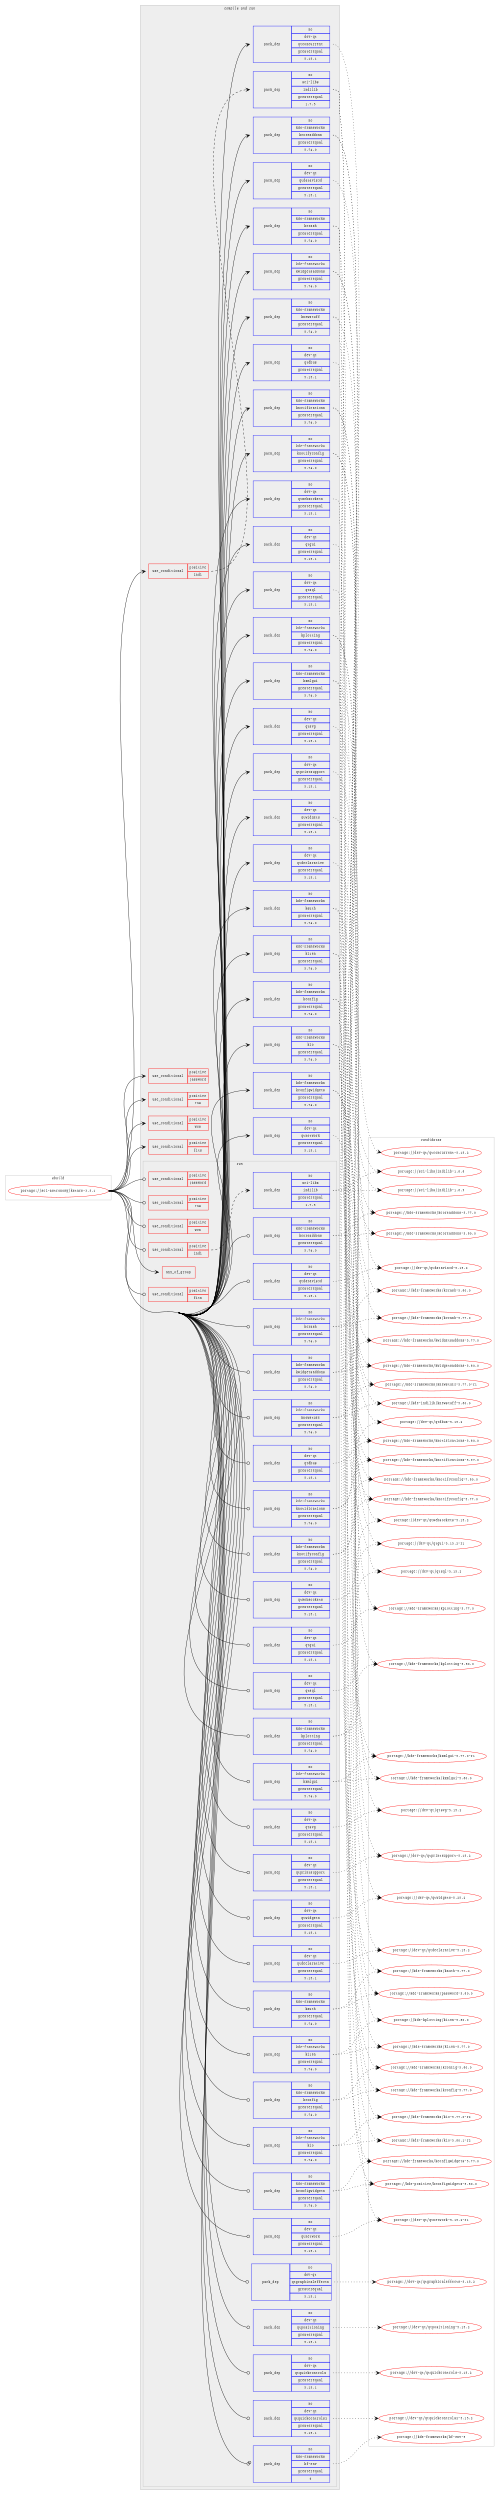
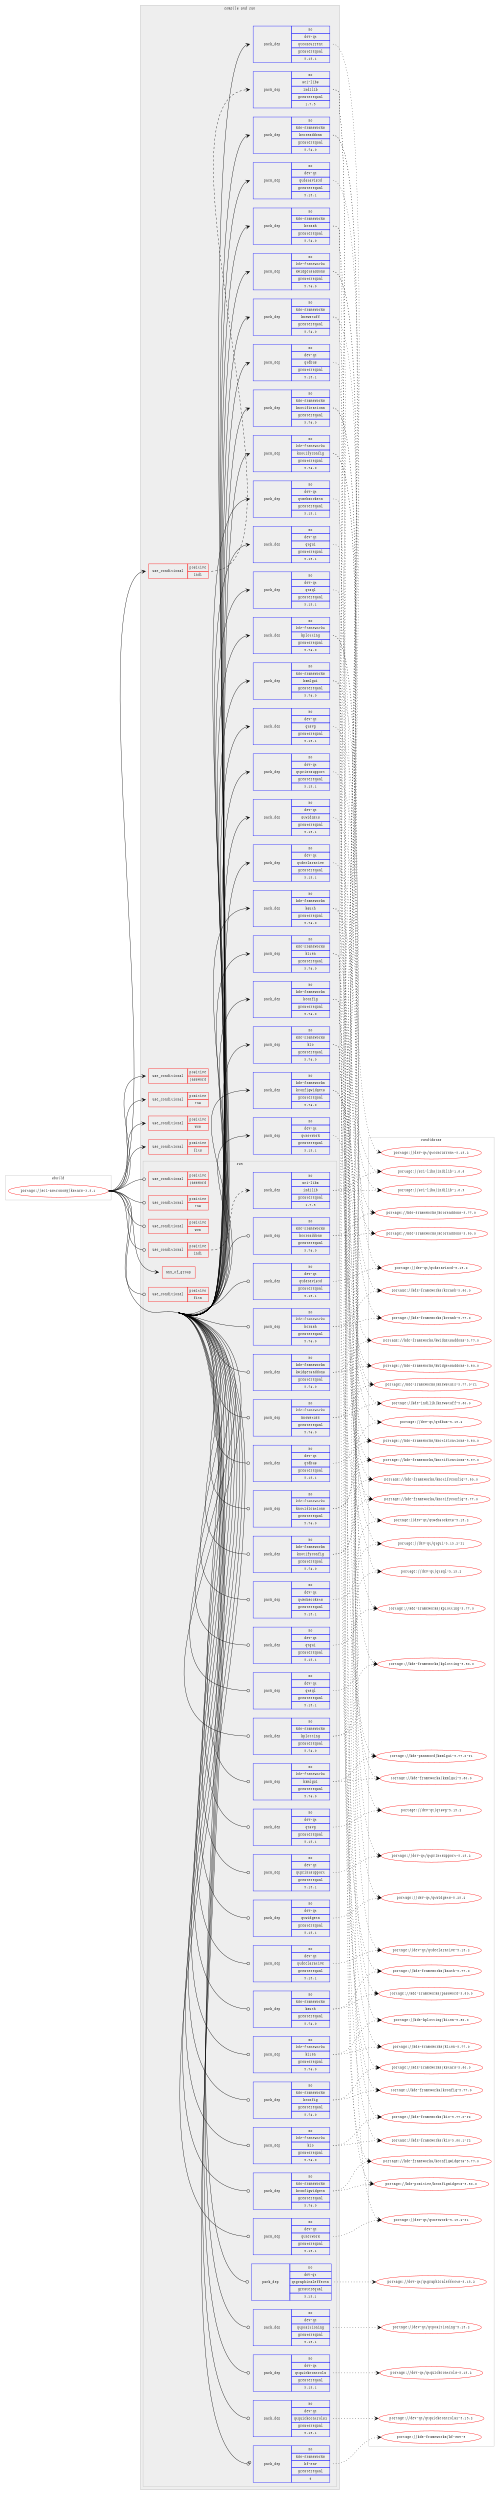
node "portage://kde-frameworks/kxmlgui-5.77.0-r1": label "portage://kde-frameworks/kxmlgui-5.77.0-r1" -> "portage://kde-password/kxmlgui-5.77.0-r1"
node "portage://kde-frameworks/kconfig-5.80.0": label "portage://kde-frameworks/kconfig-5.80.0" -> "portage://kde-frameworks/kstars-5.80.0"
